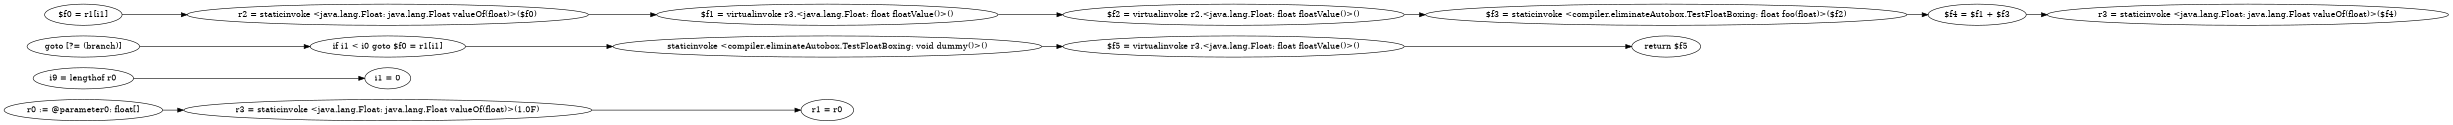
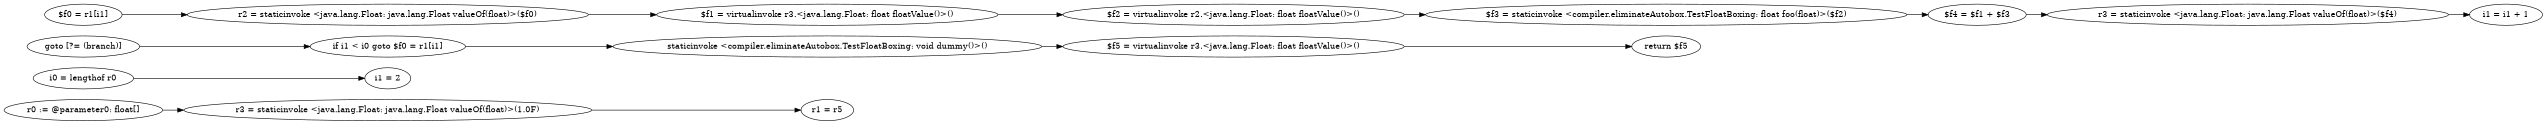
node "i1 = i1 + 1": added
node "i9 = lengthof r0": label "i9 = lengthof r0" -> "i0 = lengthof r0"
node "i1 = 0": label "i1 = 0" -> "i1 = 2"
node "r1 = r0": label "r1 = r0" -> "r1 = r5"
